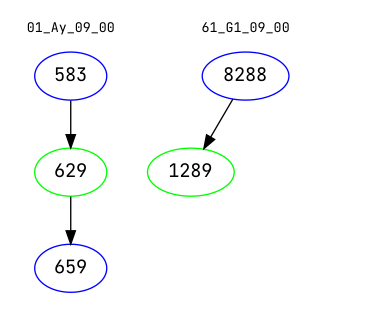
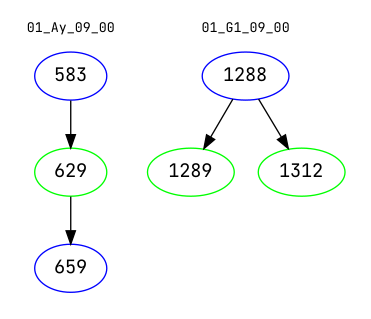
cluster "61_G1_09_00": label "61_G1_09_00" -> "01_G1_09_00"
node "8288": label "8288" -> "1288"
node "1312": added
